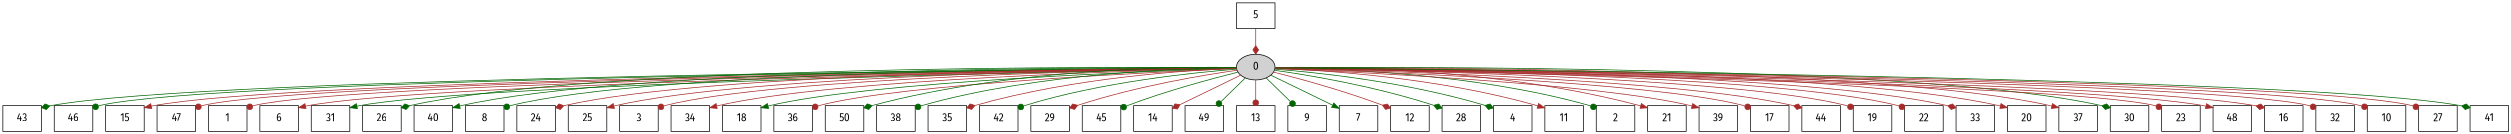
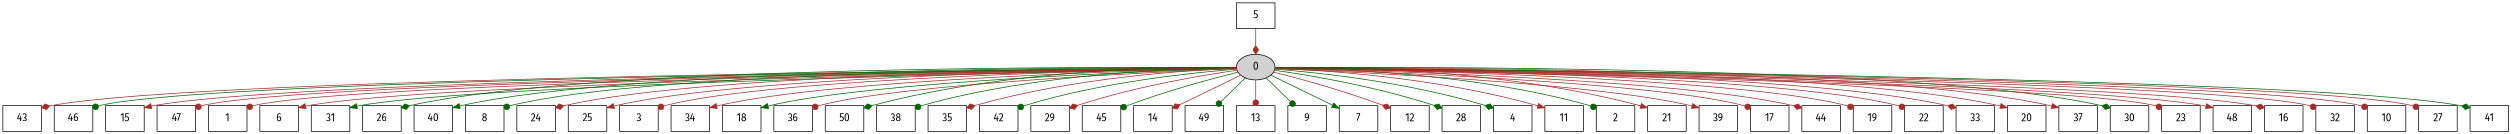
edge "0" -> "43": color darkgreen -> brown
